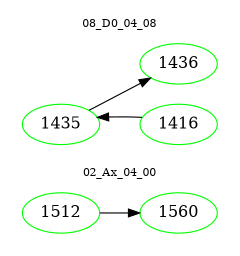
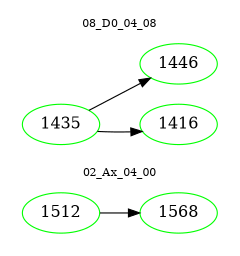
node "1436": label "1436" -> "1446"
edge "1416" -> "1435": reversed
node "1560": label "1560" -> "1568"
